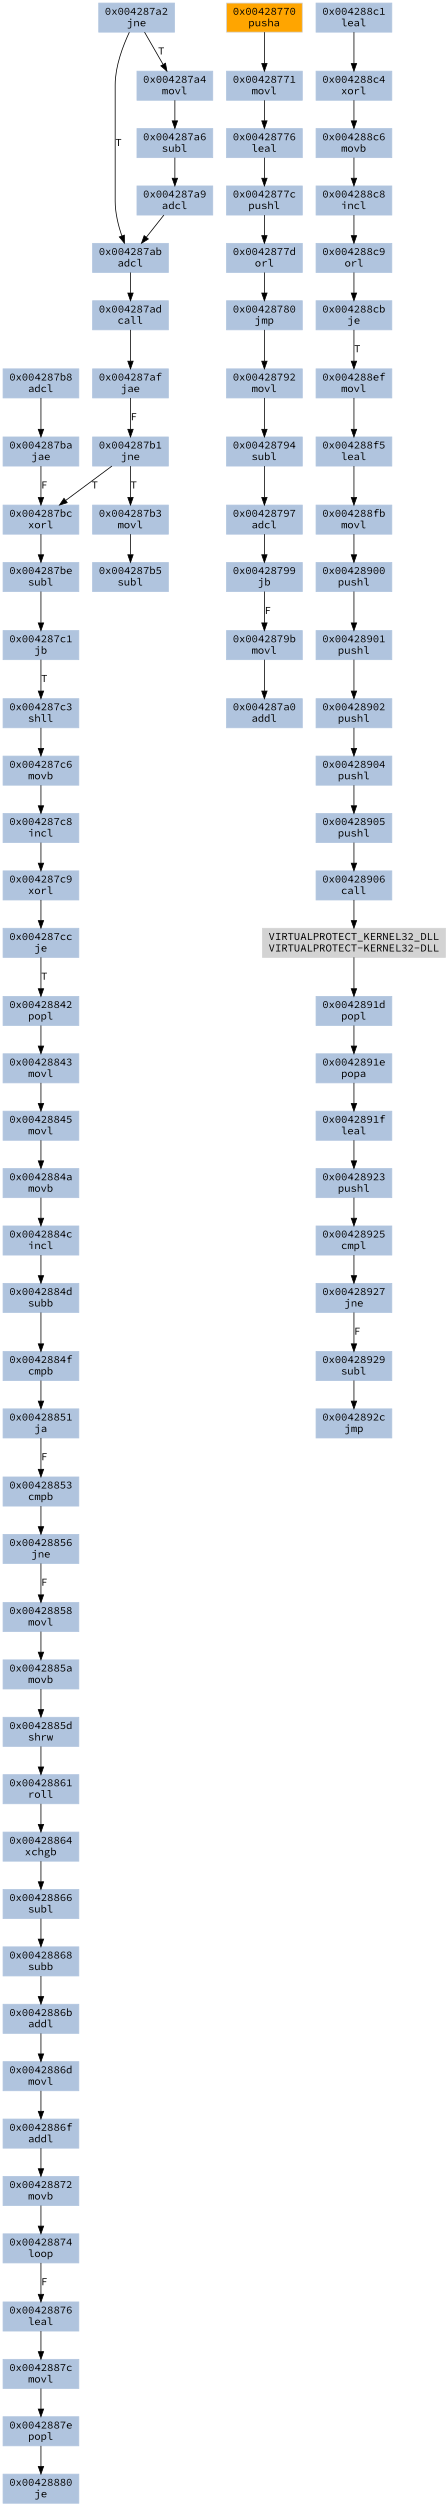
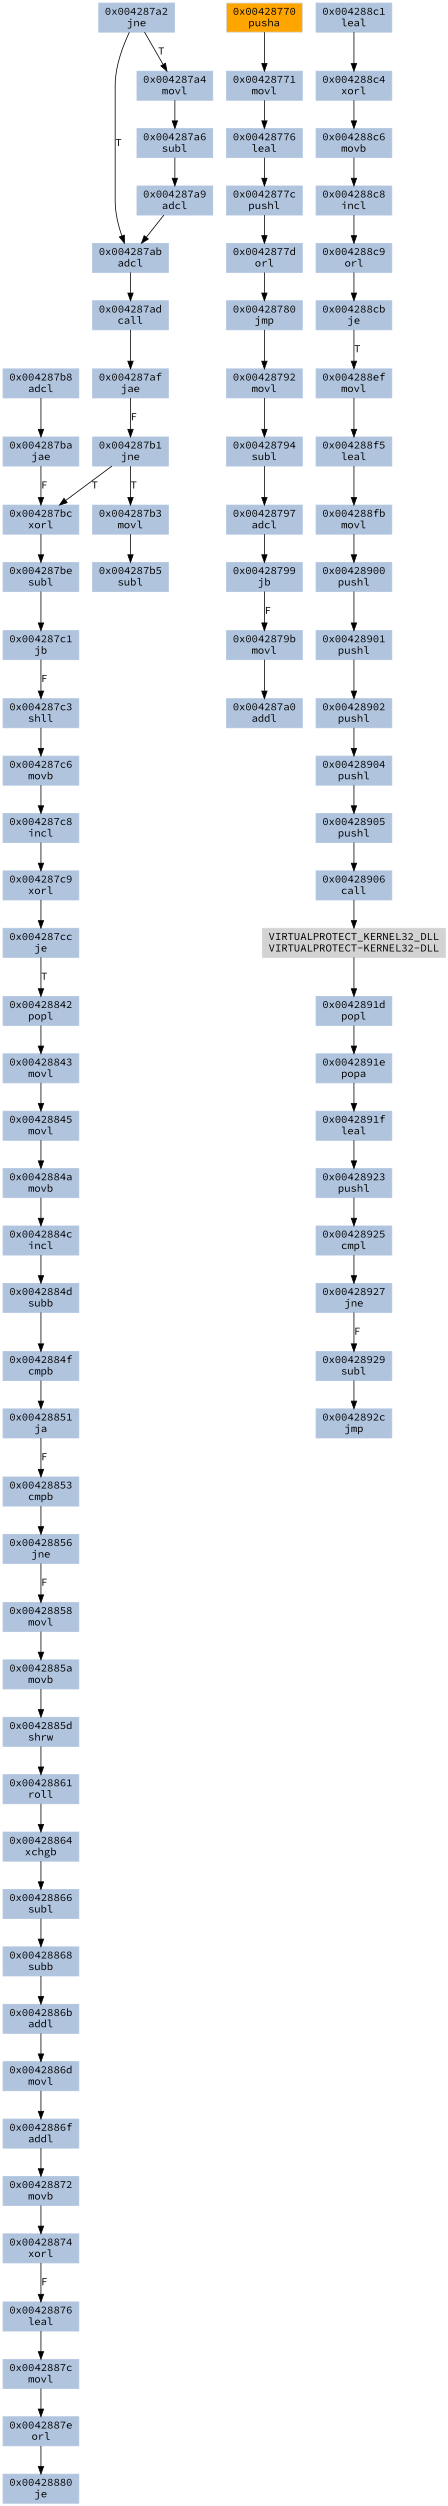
edge "0x004287c1 jb" -> "0x004287c3 shll": label "T" -> "F"
node "0x00428874 loop": label "0x00428874 loop" -> "0x00428874 xorl"
node "0x0042887e popl": label "0x0042887e popl" -> "0x0042887e orl"
